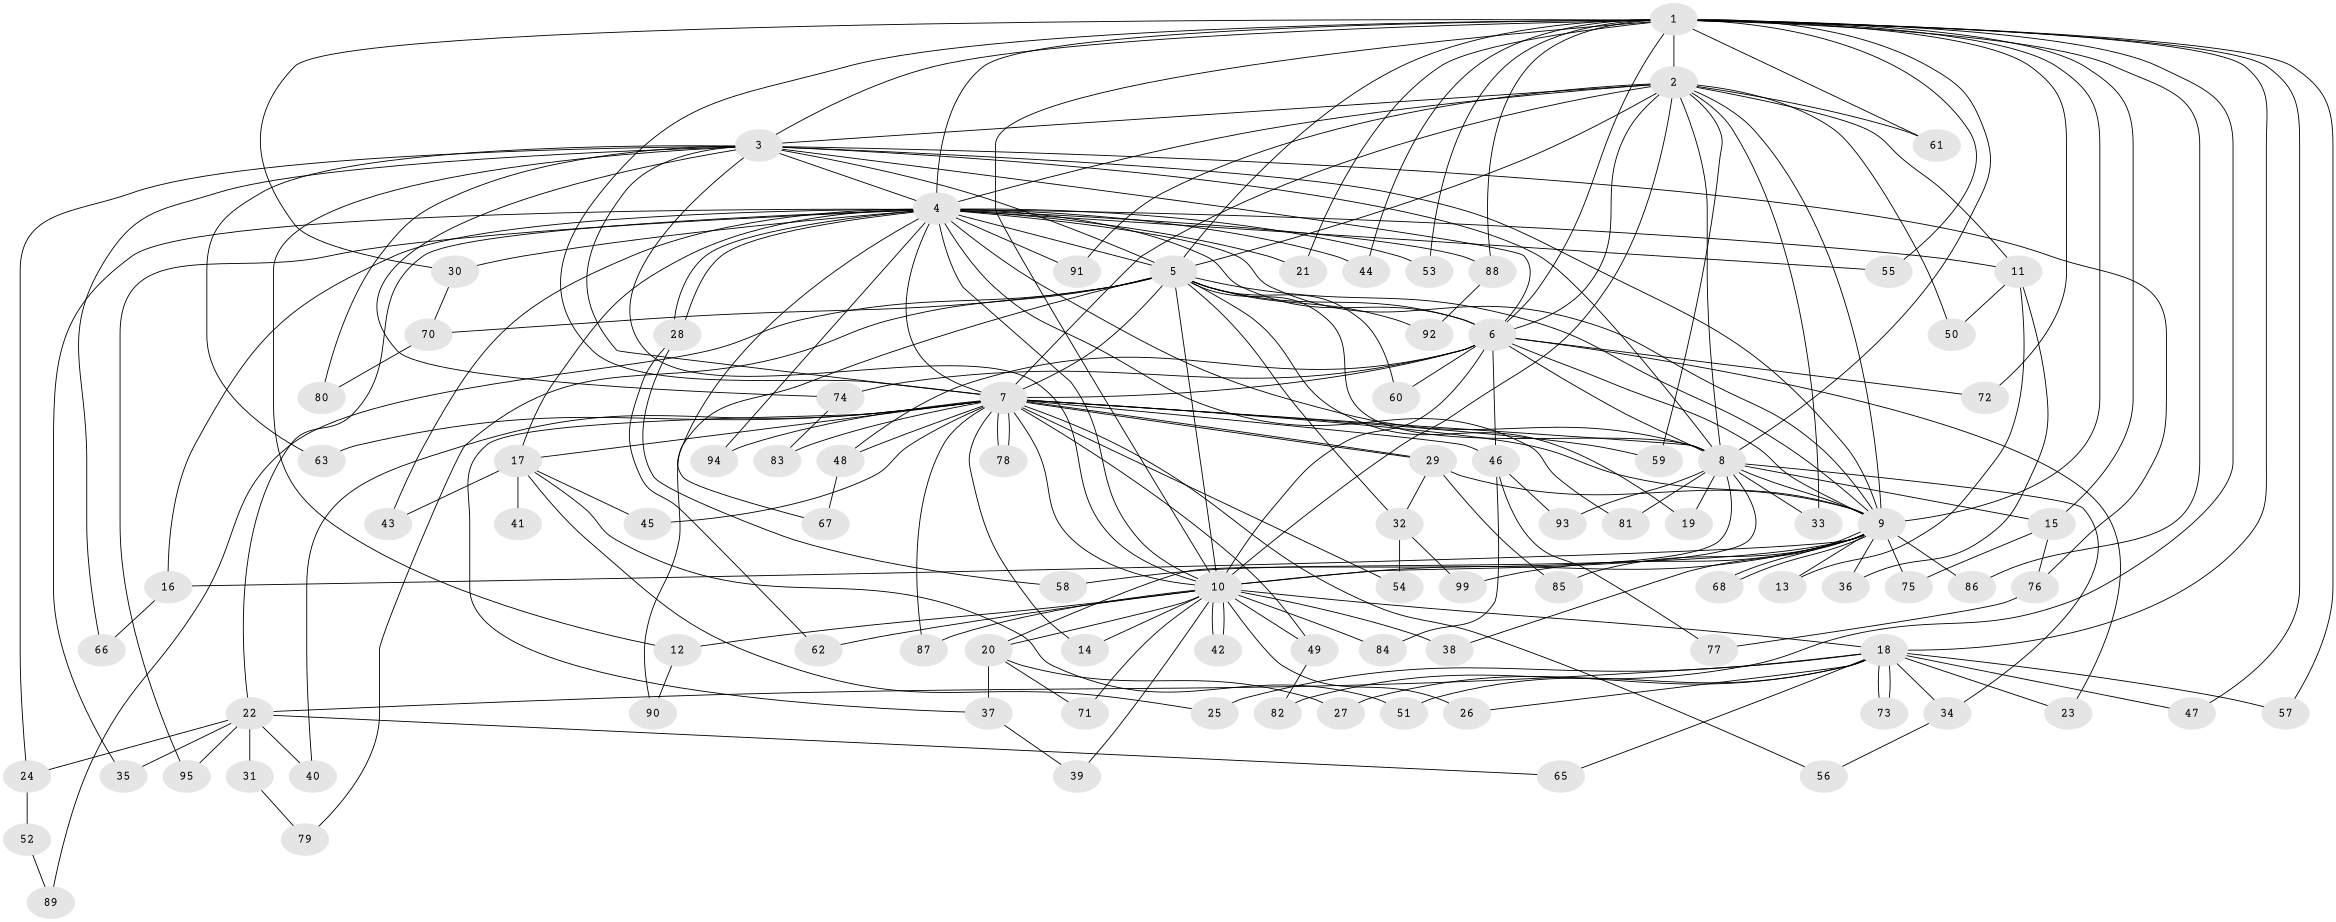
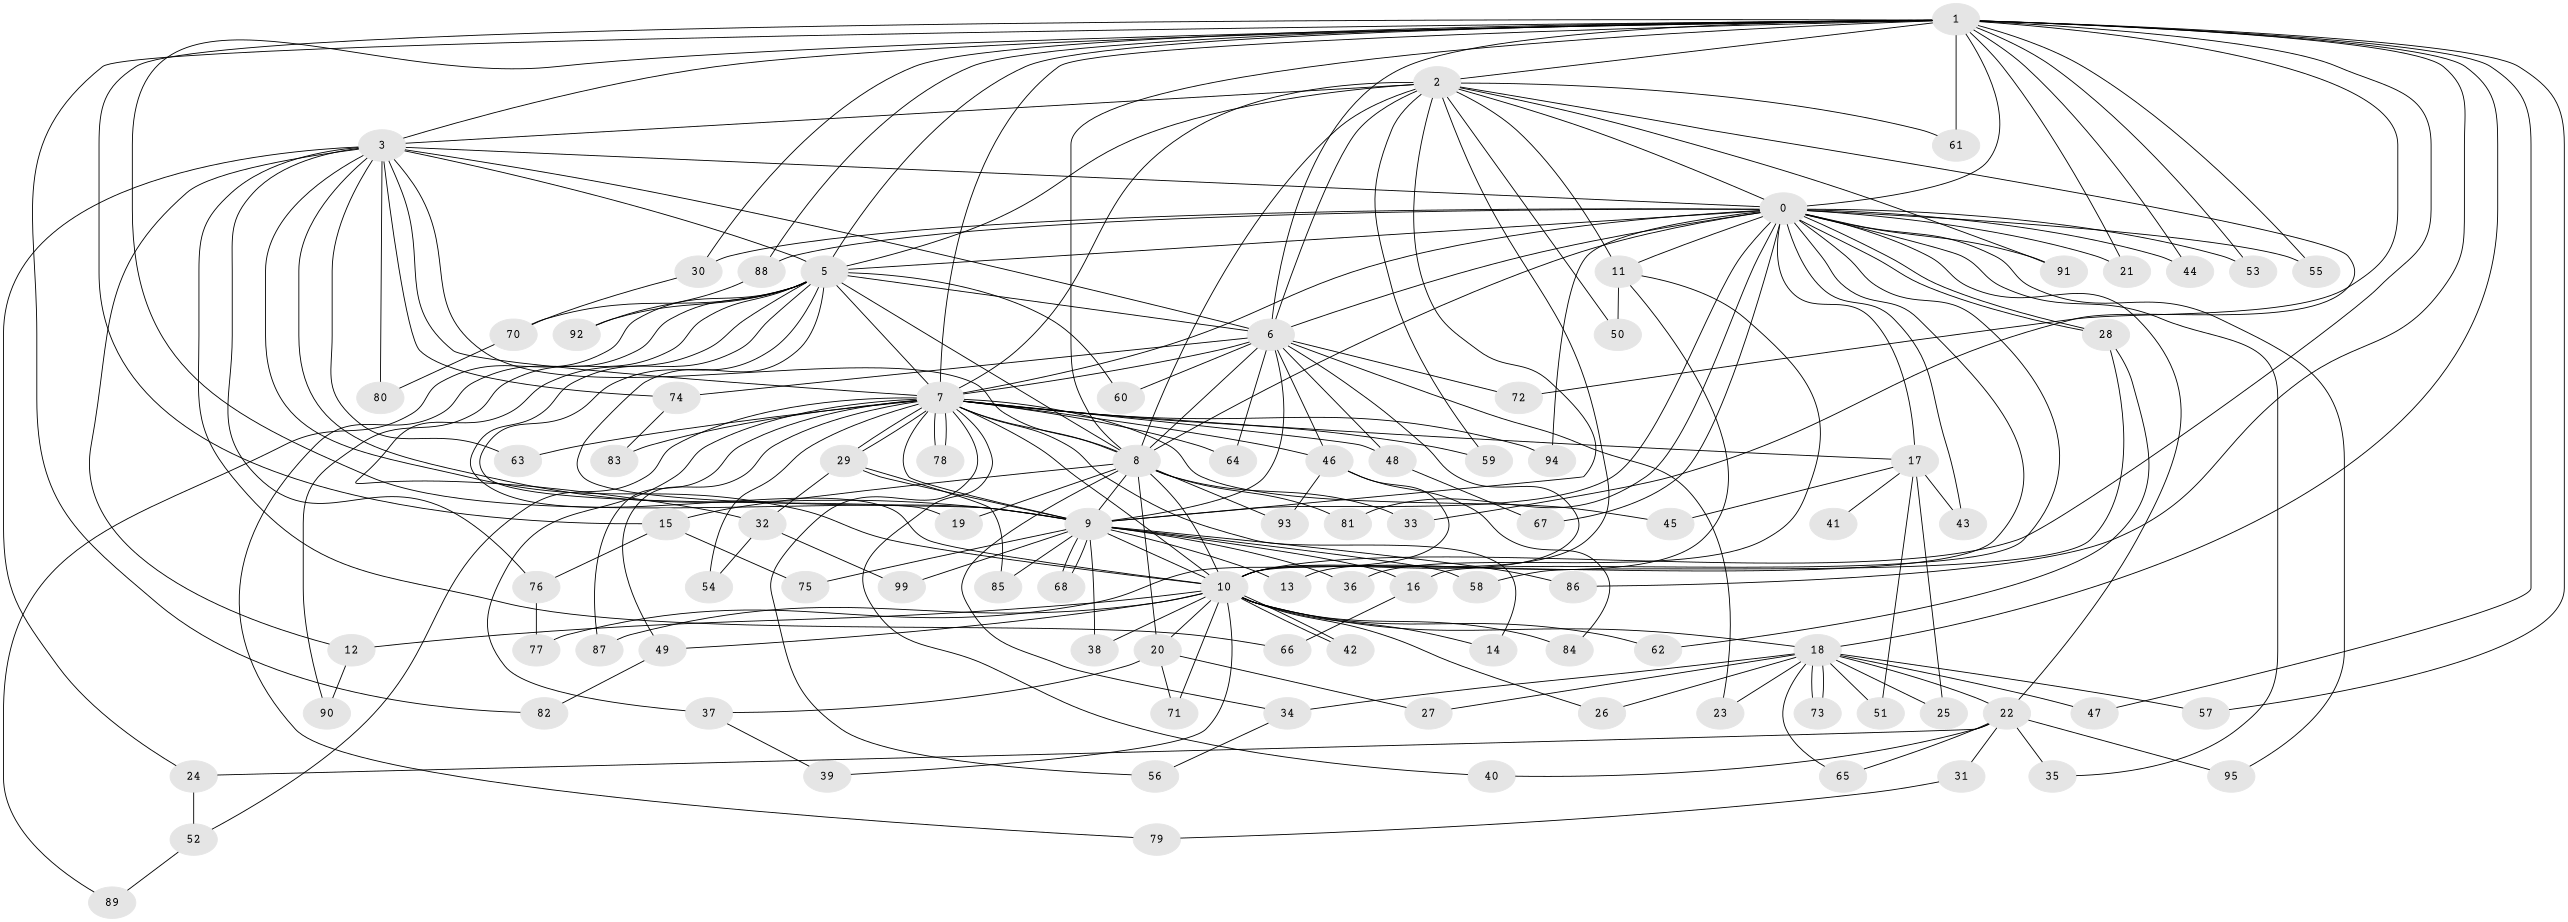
node "4": label "4" -> "0"
node "64": added
edge "7" -- "52": added
